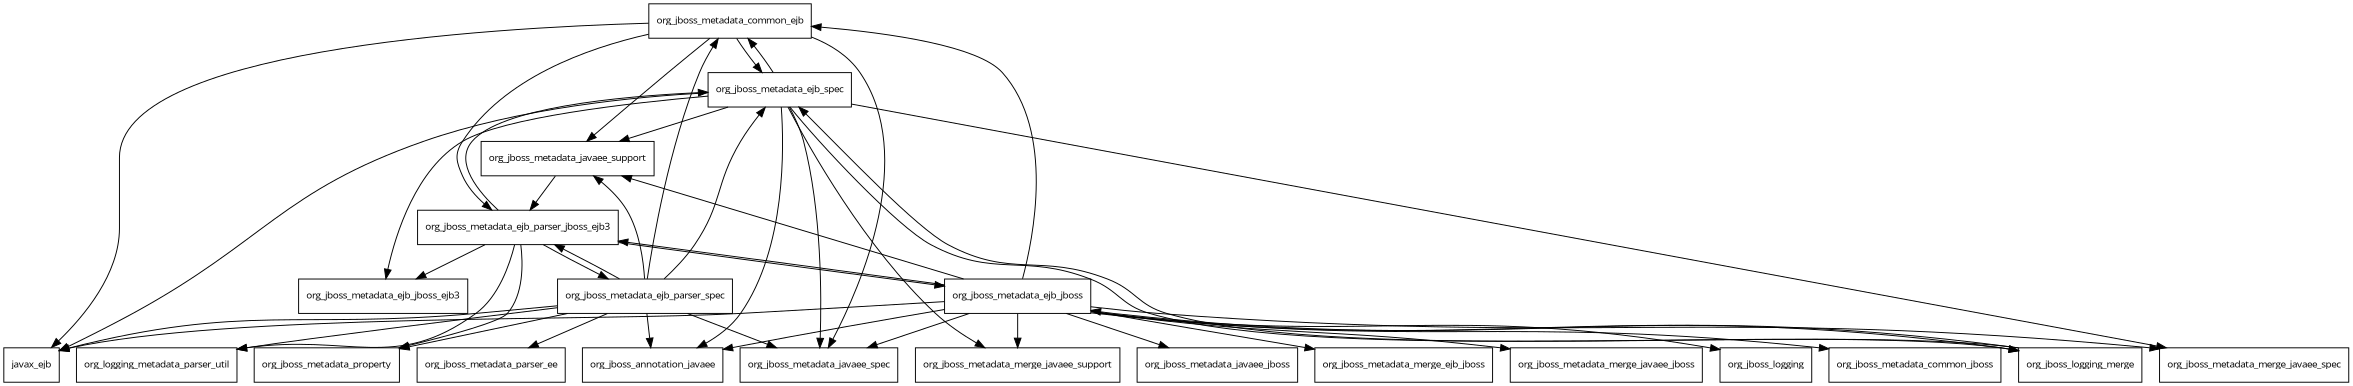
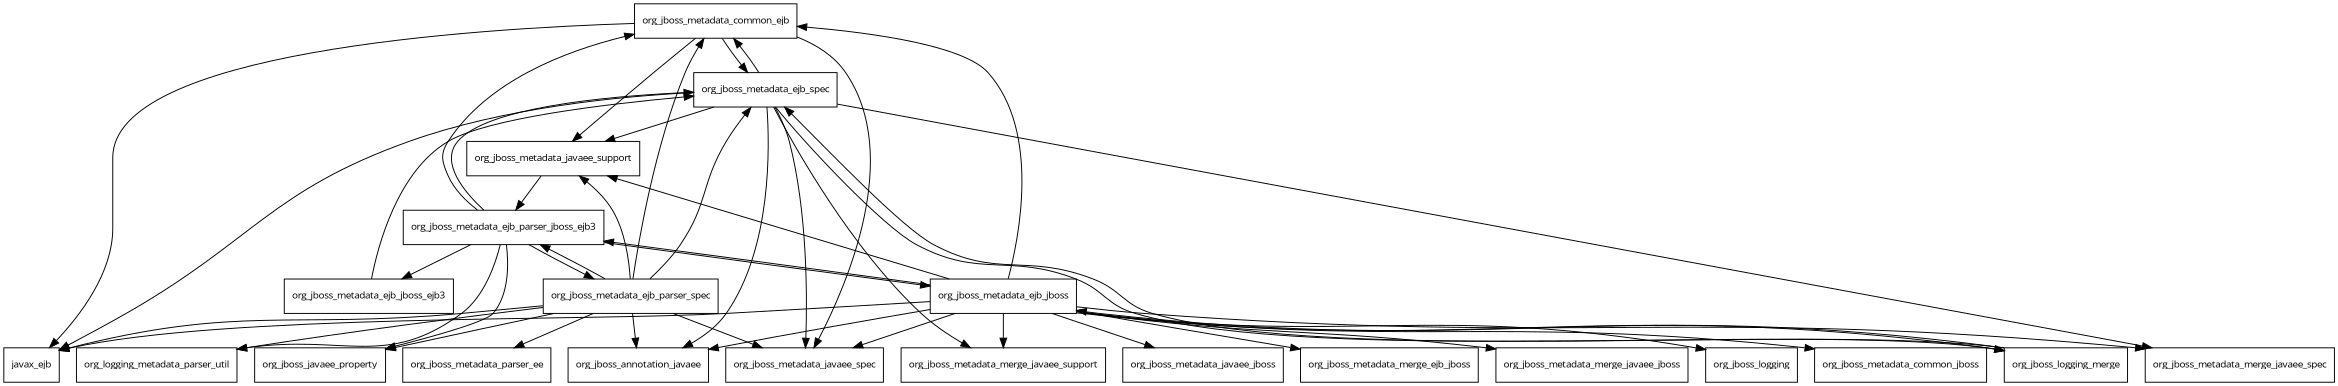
edge "org_jboss_metadata_common_ejb" -> "org_jboss_metadata_ejb_parser_jboss_ejb3": reversed
edge "org_jboss_metadata_ejb_spec" -> "org_jboss_metadata_ejb_jboss_ejb3": reversed
node "org_jboss_metadata_property": label "org_jboss_metadata_property" -> "org_jboss_javaee_property"
